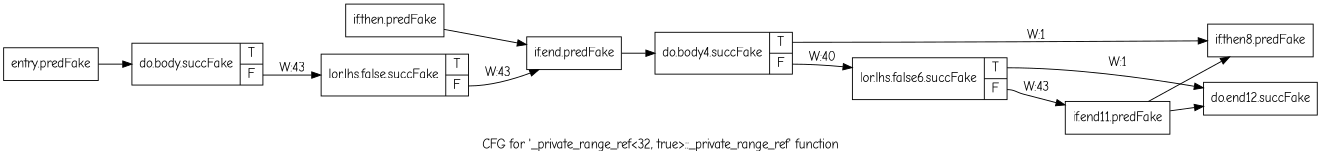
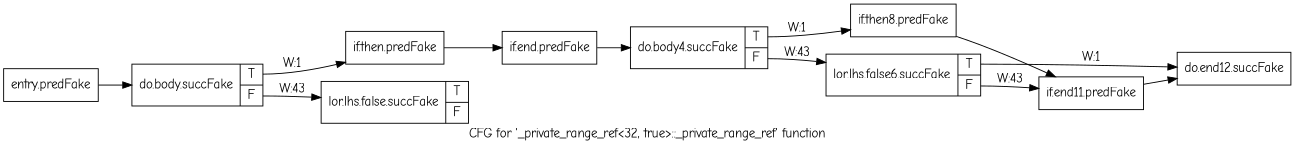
edge "do.body4.succFake" -> "lor.lhs.false6.succFake": label "W:40" -> "W:43"
edge "do.body.succFake" -> "if.then.predFake": added, label "W:1"
edge "if.end11.predFake" -> "if.then8.predFake": reversed
edge "lor.lhs.false.succFake" -> "if.end.predFake": removed, label "W:43"
